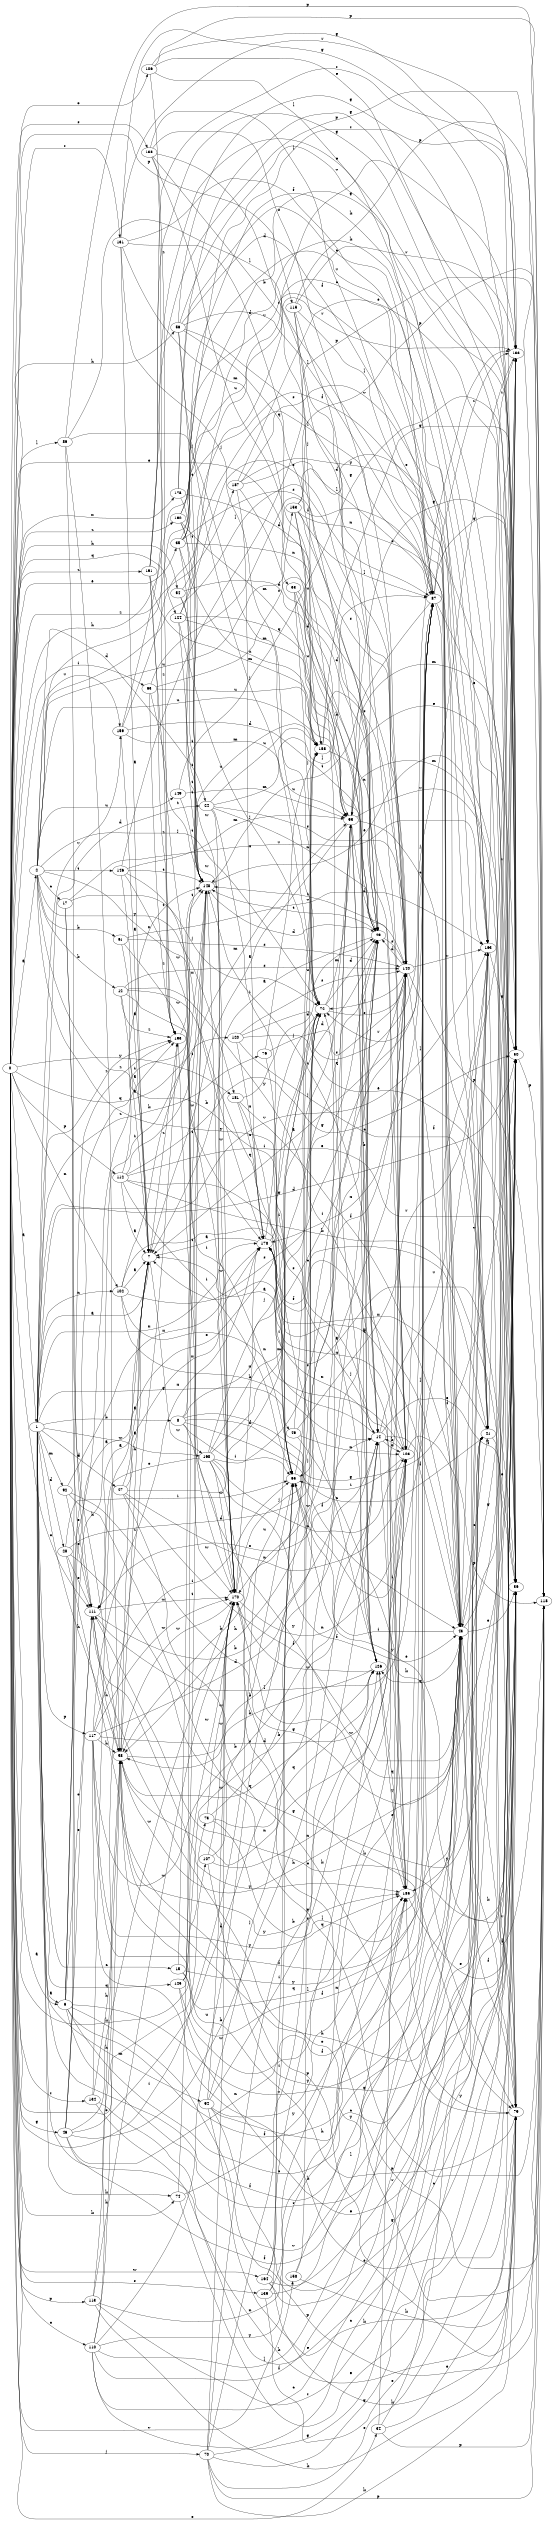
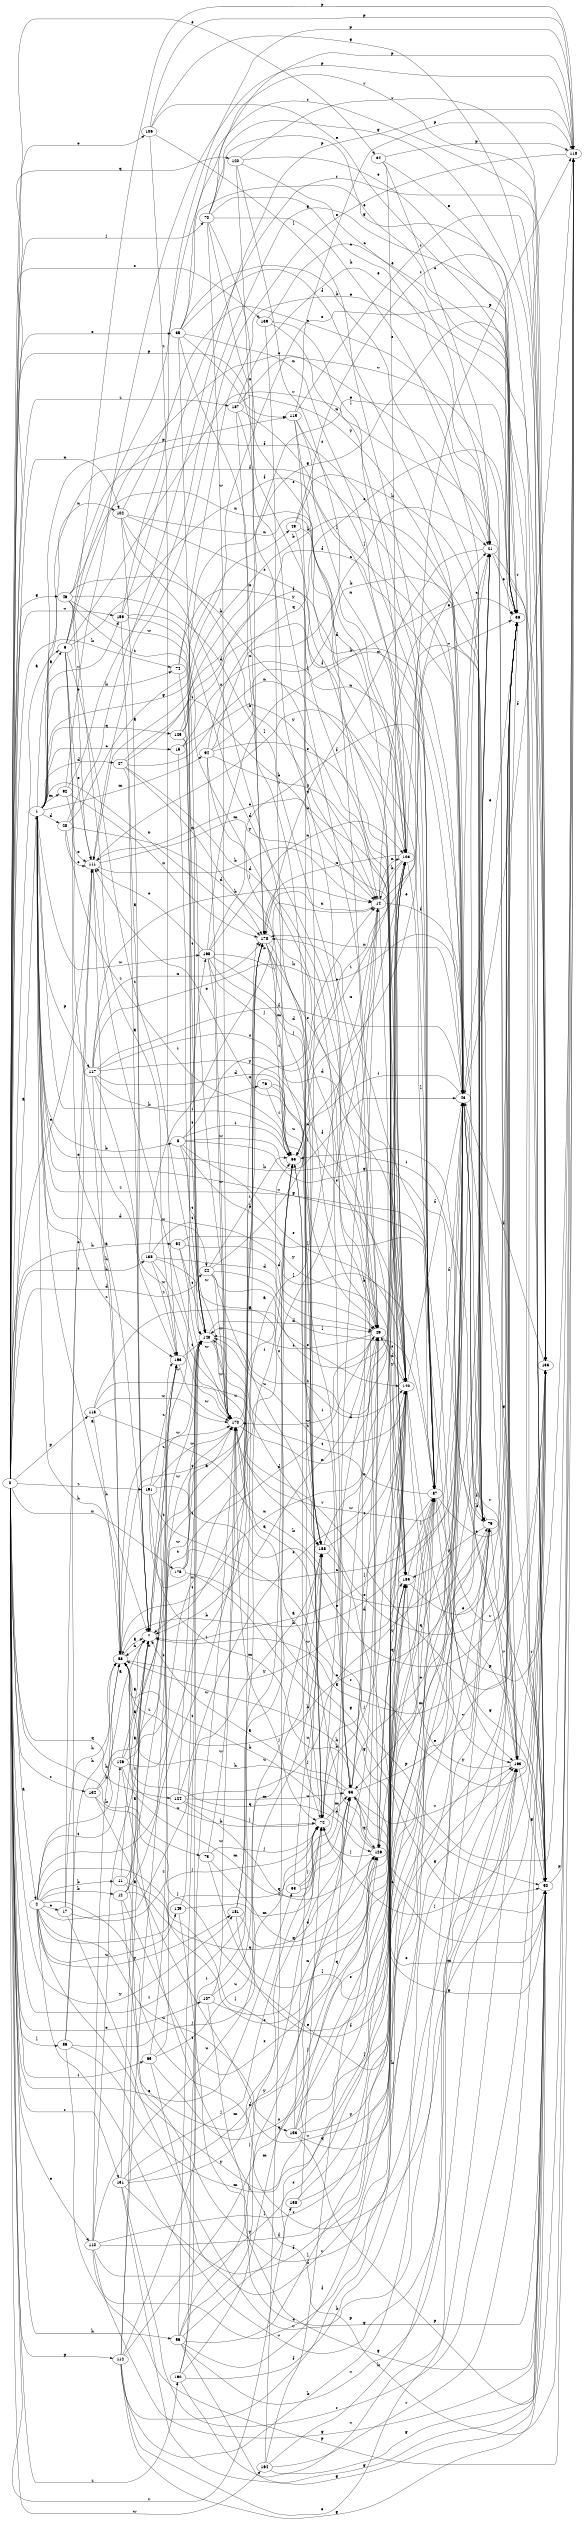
edge "1" -> "115": added, label "p"
node "61": label "61" -> "11"
edge "72" -> "140": label "s" -> "l"
edge "163" -> "79": reversed
edge "73" -> "72": label "d" -> "j"
